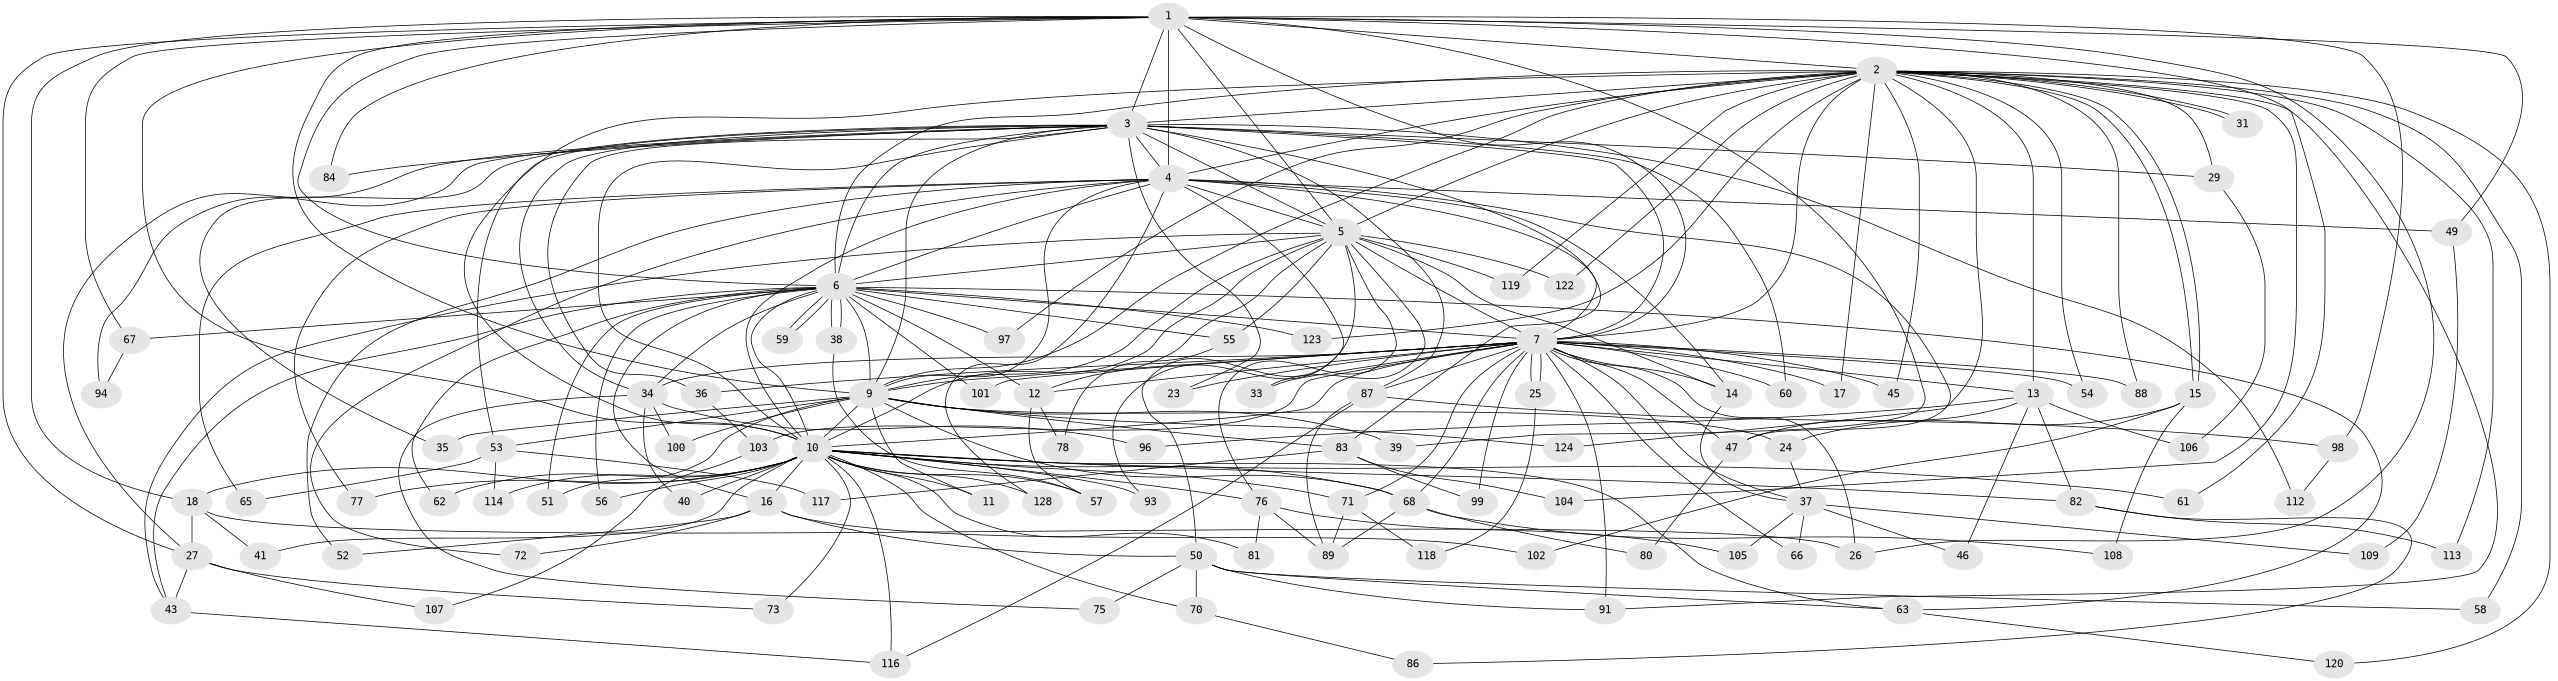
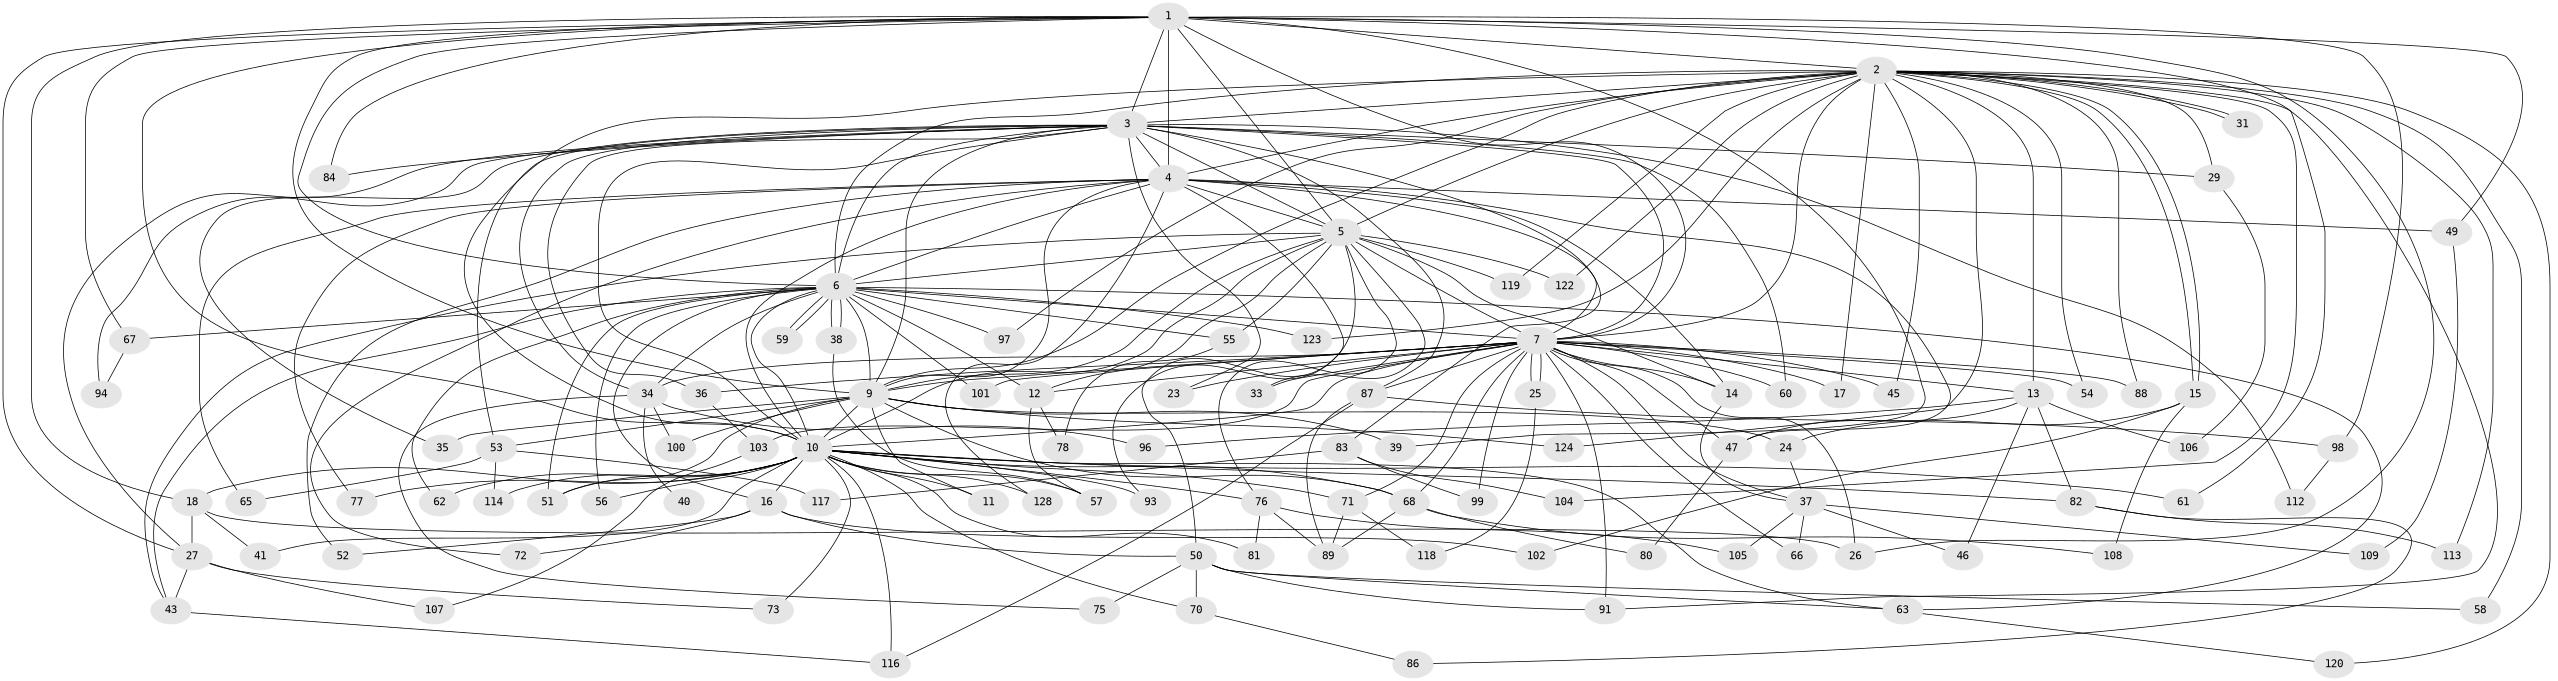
edge "9" -- "83": removed
edge "10" -- "40": now "10" -- "51"
